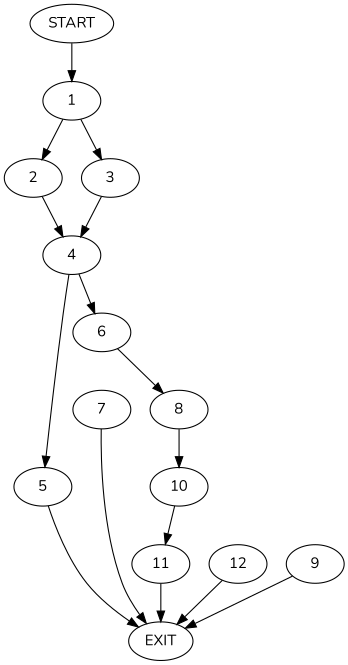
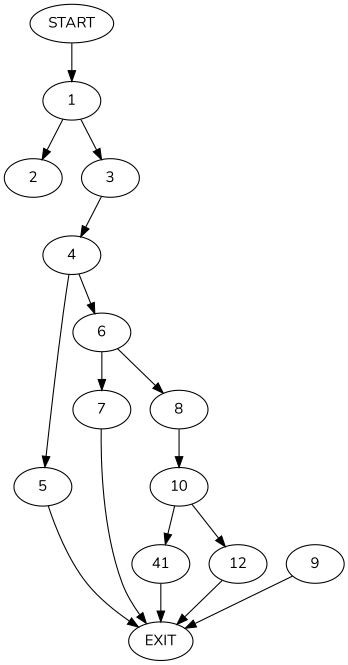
edge "2" -> "4": removed
edge "6" -> "7": added
edge "10" -> "12": added
node "11": label "11" -> "41"
